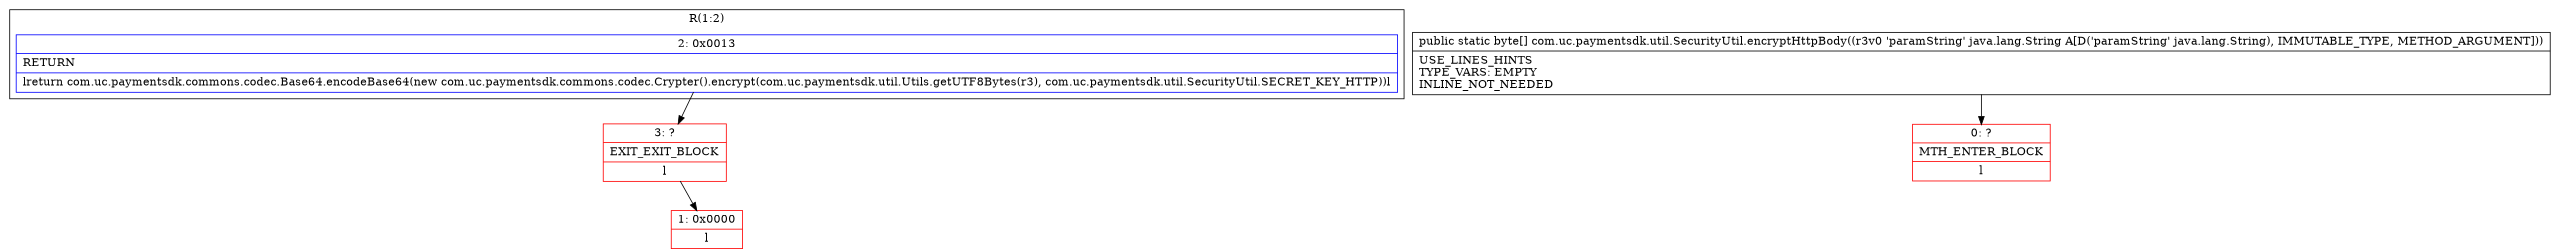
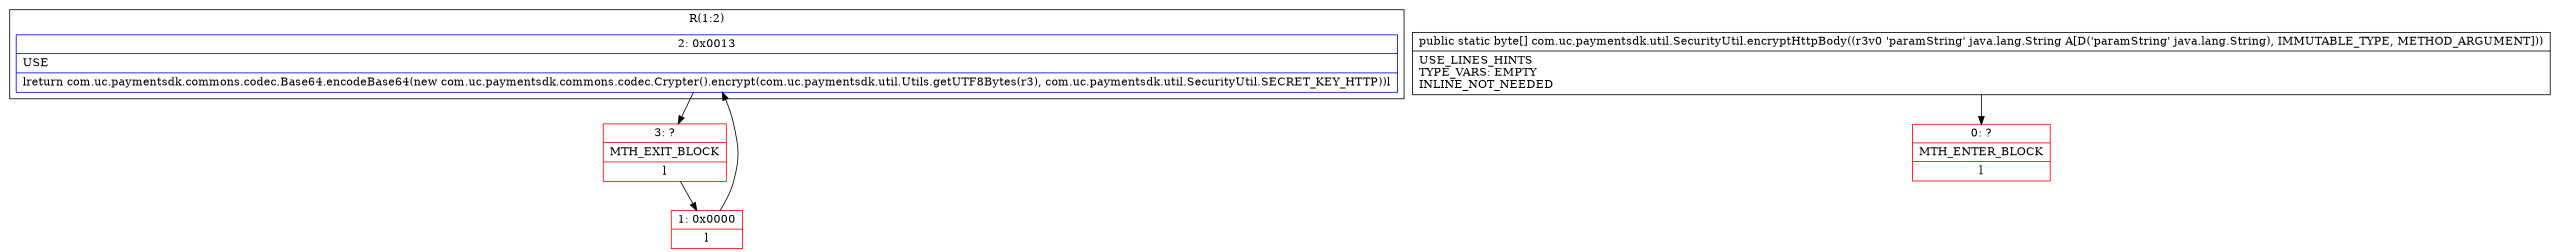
node "2: 0x0013": text "RETURN" -> "USE"
node "3: ?": text "EXIT_EXIT_BLOCK" -> "MTH_EXIT_BLOCK"
edge "1: 0x0000" -> "2: 0x0013": added
